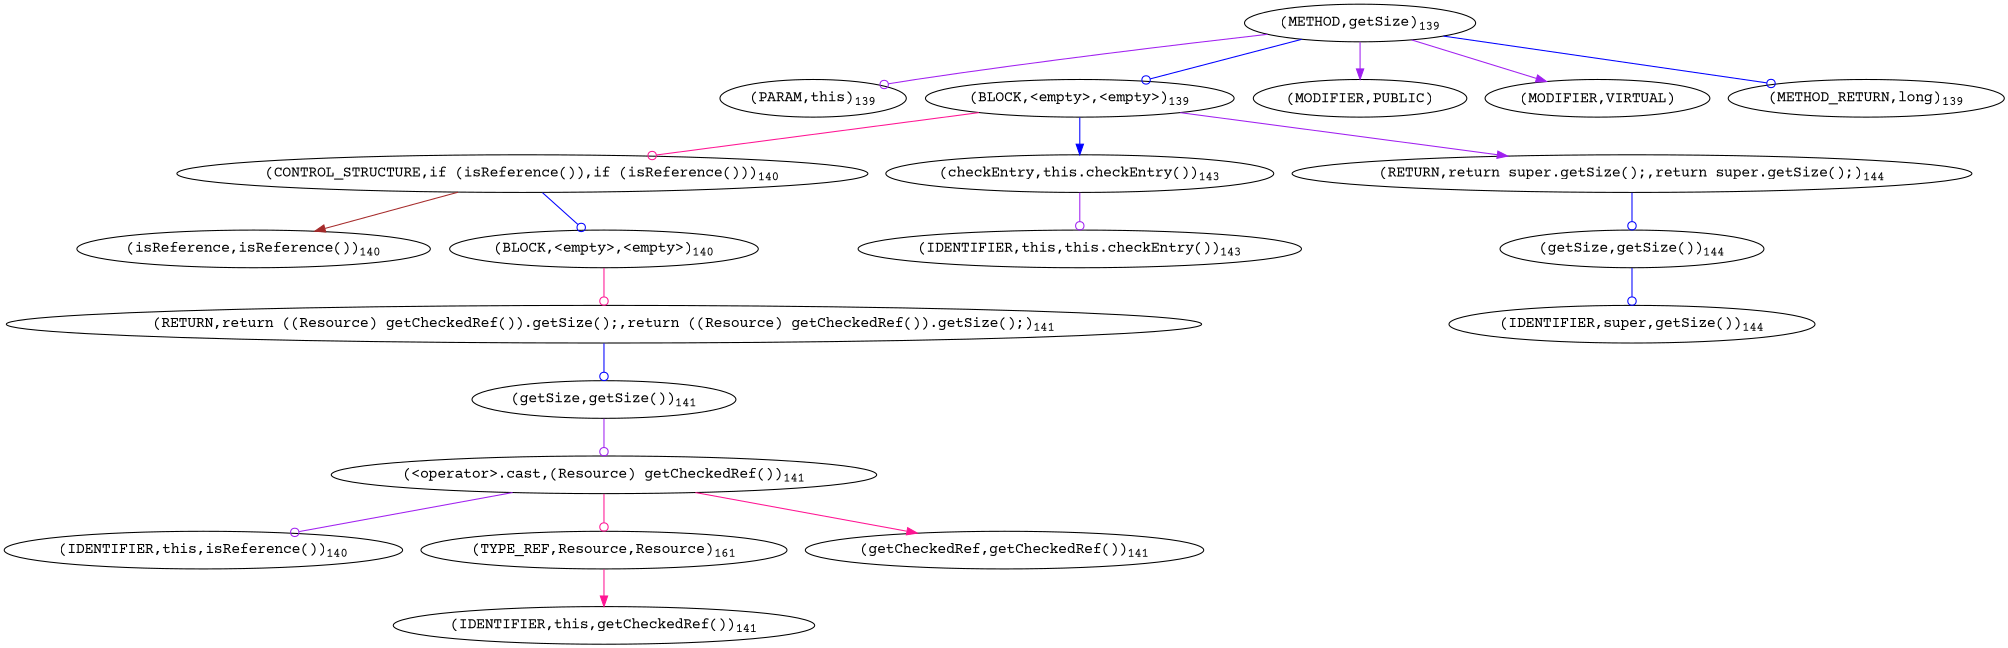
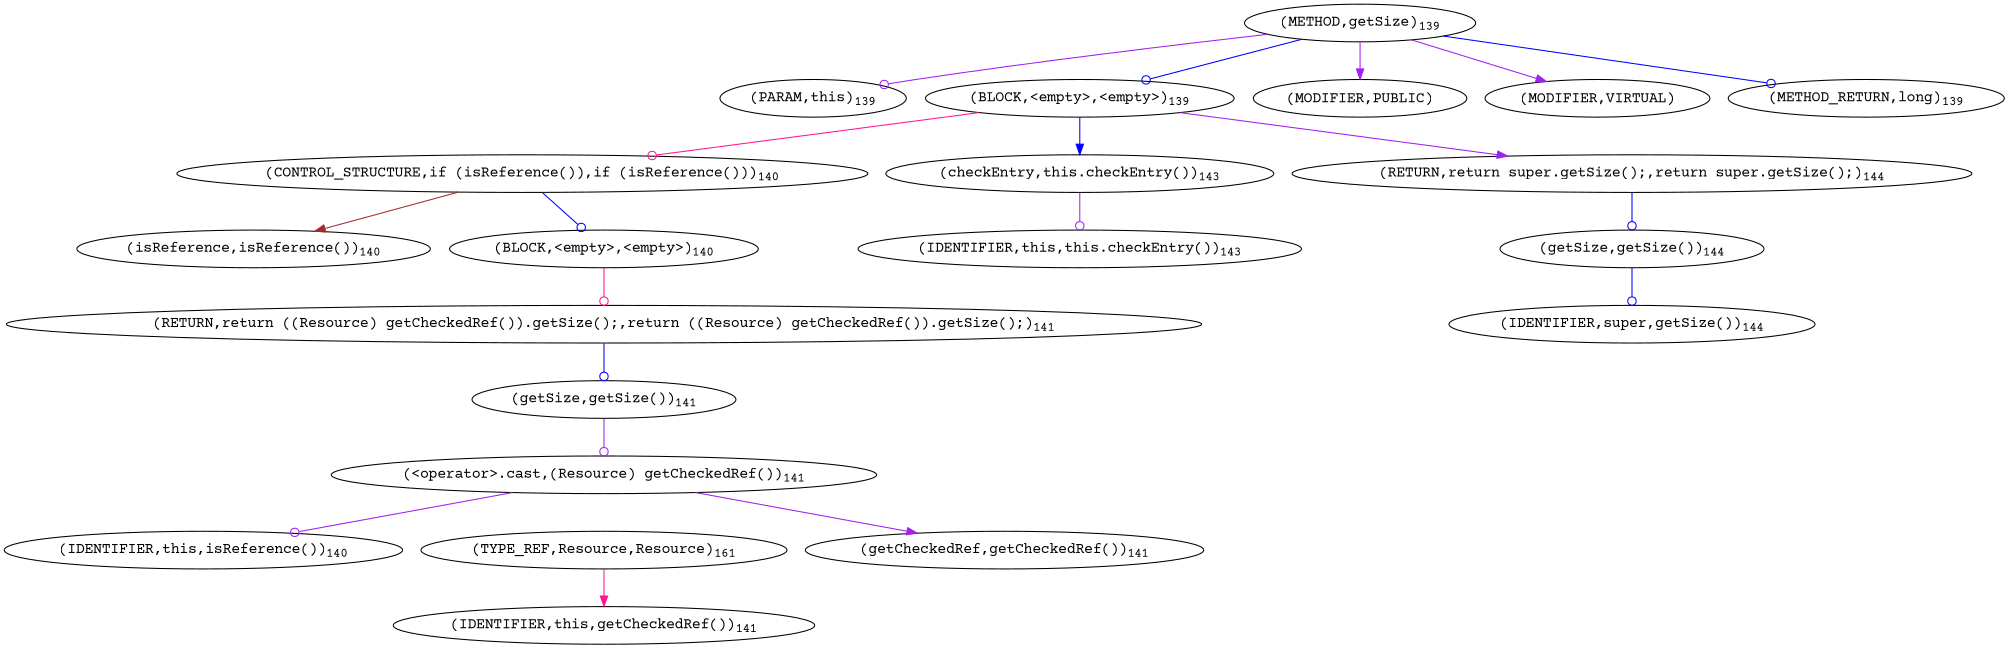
edge "(<operator>.cast,(Resource) getCheckedRef())" -> "(TYPE_REF,Resource,Resource)": removed
edge "(<operator>.cast,(Resource) getCheckedRef())" -> "(getCheckedRef,getCheckedRef())": color deeppink -> purple
